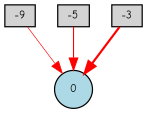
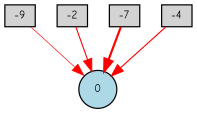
node "-5": label "-5" -> "-2"
node "-3": label "-3" -> "-7"
node "-4": added
